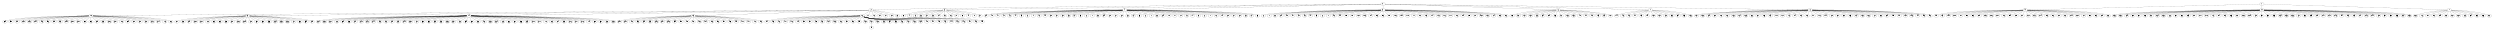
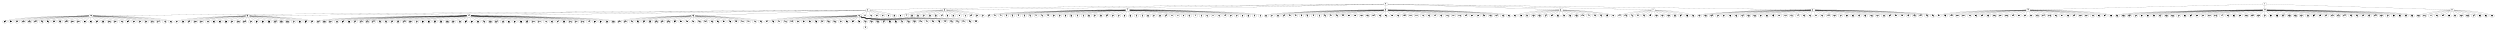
node "33": added
node "416": removed
